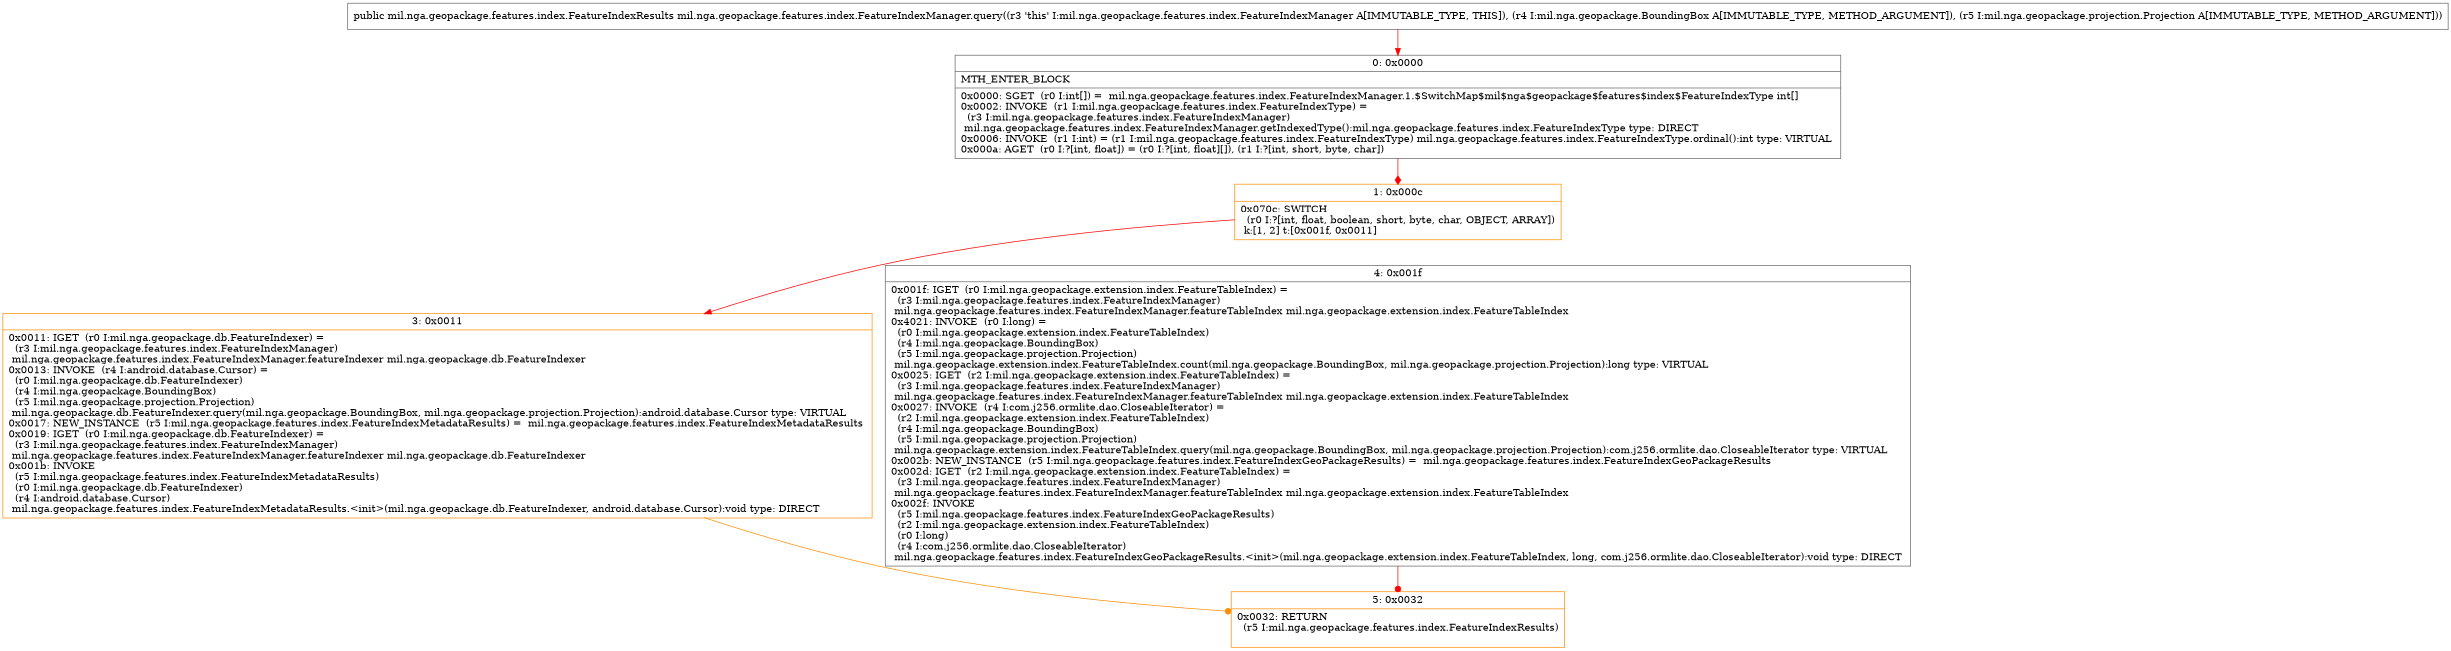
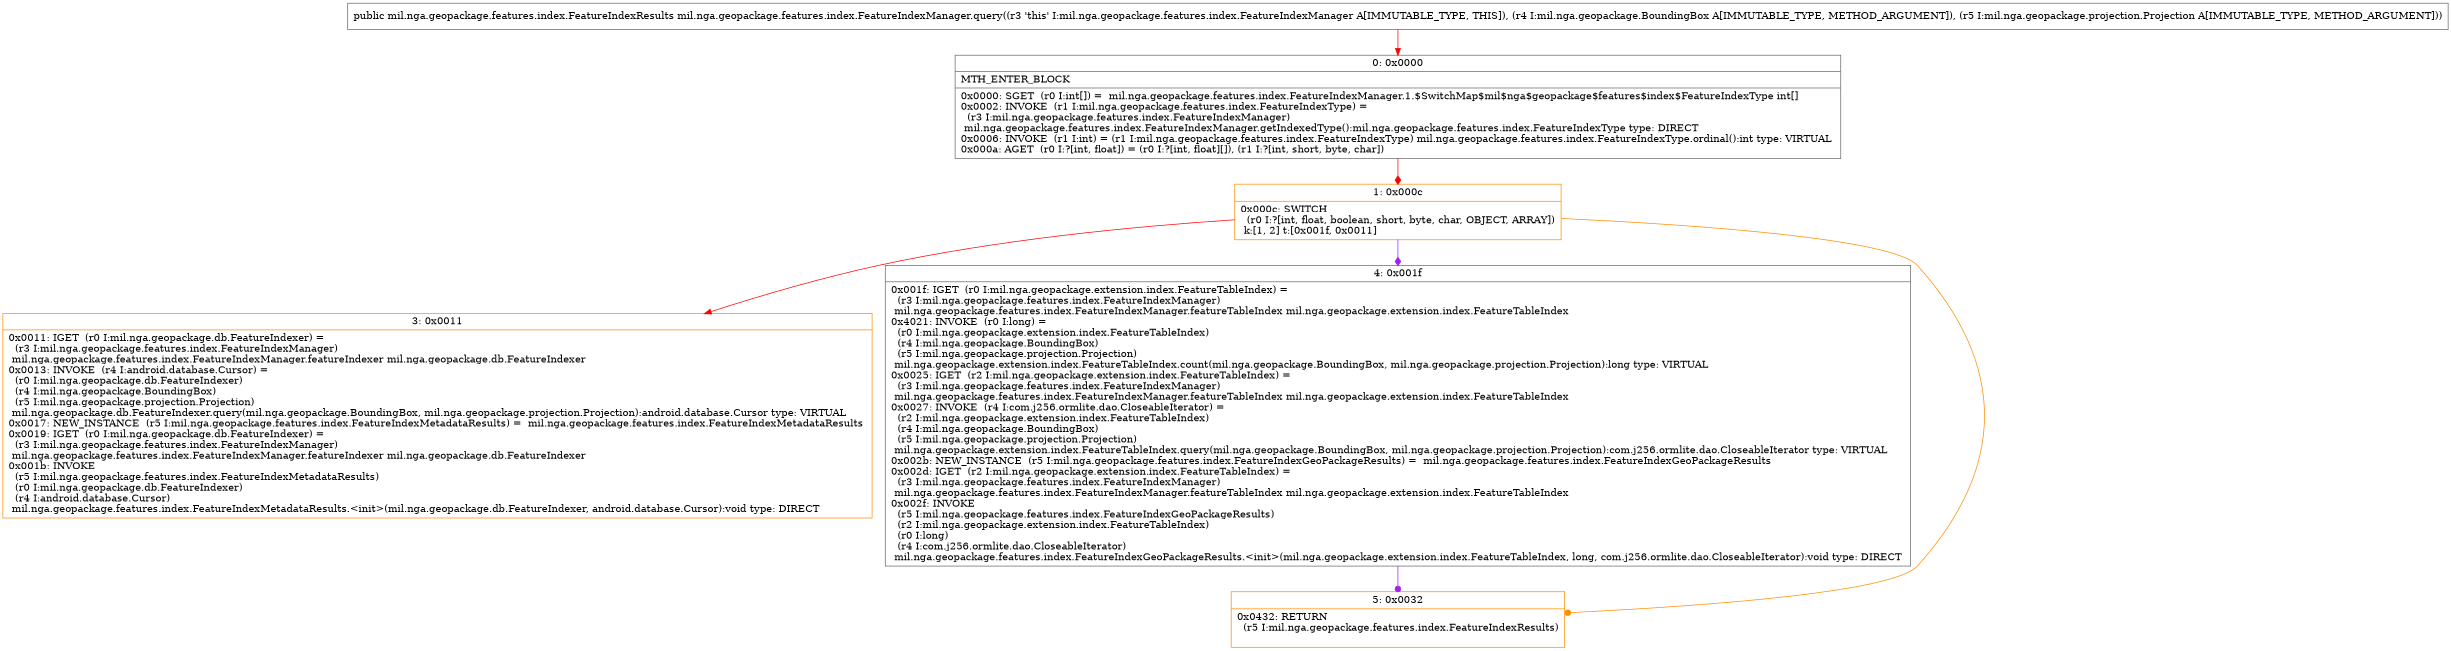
node "1: 0x000c": text "0x070c: SWITCH" -> "0x000c: SWITCH"
edge "1: 0x000c" -> "4: 0x001f": added
edge "4: 0x001f" -> "5: 0x0032": color red -> purple
edge "3: 0x0011" -> "5: 0x0032": now "1: 0x000c" -> "5: 0x0032"
node "5: 0x0032": text "0x0032: RETURN" -> "0x0432: RETURN"
